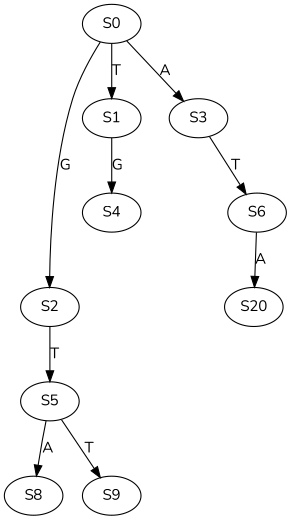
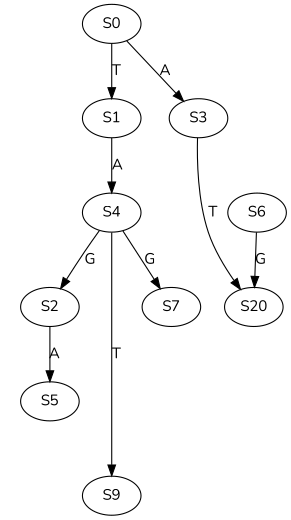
edge "S0" -> "S2": now "S4" -> "S2"
edge "S3" -> "S6": now "S3" -> "S20"
edge "S1" -> "S4": label "G" -> "A"
edge "S6" -> "S20": label "A" -> "G"
node "S7": added
edge "S2" -> "S5": label "T" -> "A"
edge "S5" -> "S9": now "S4" -> "S9"
node "S8": removed
